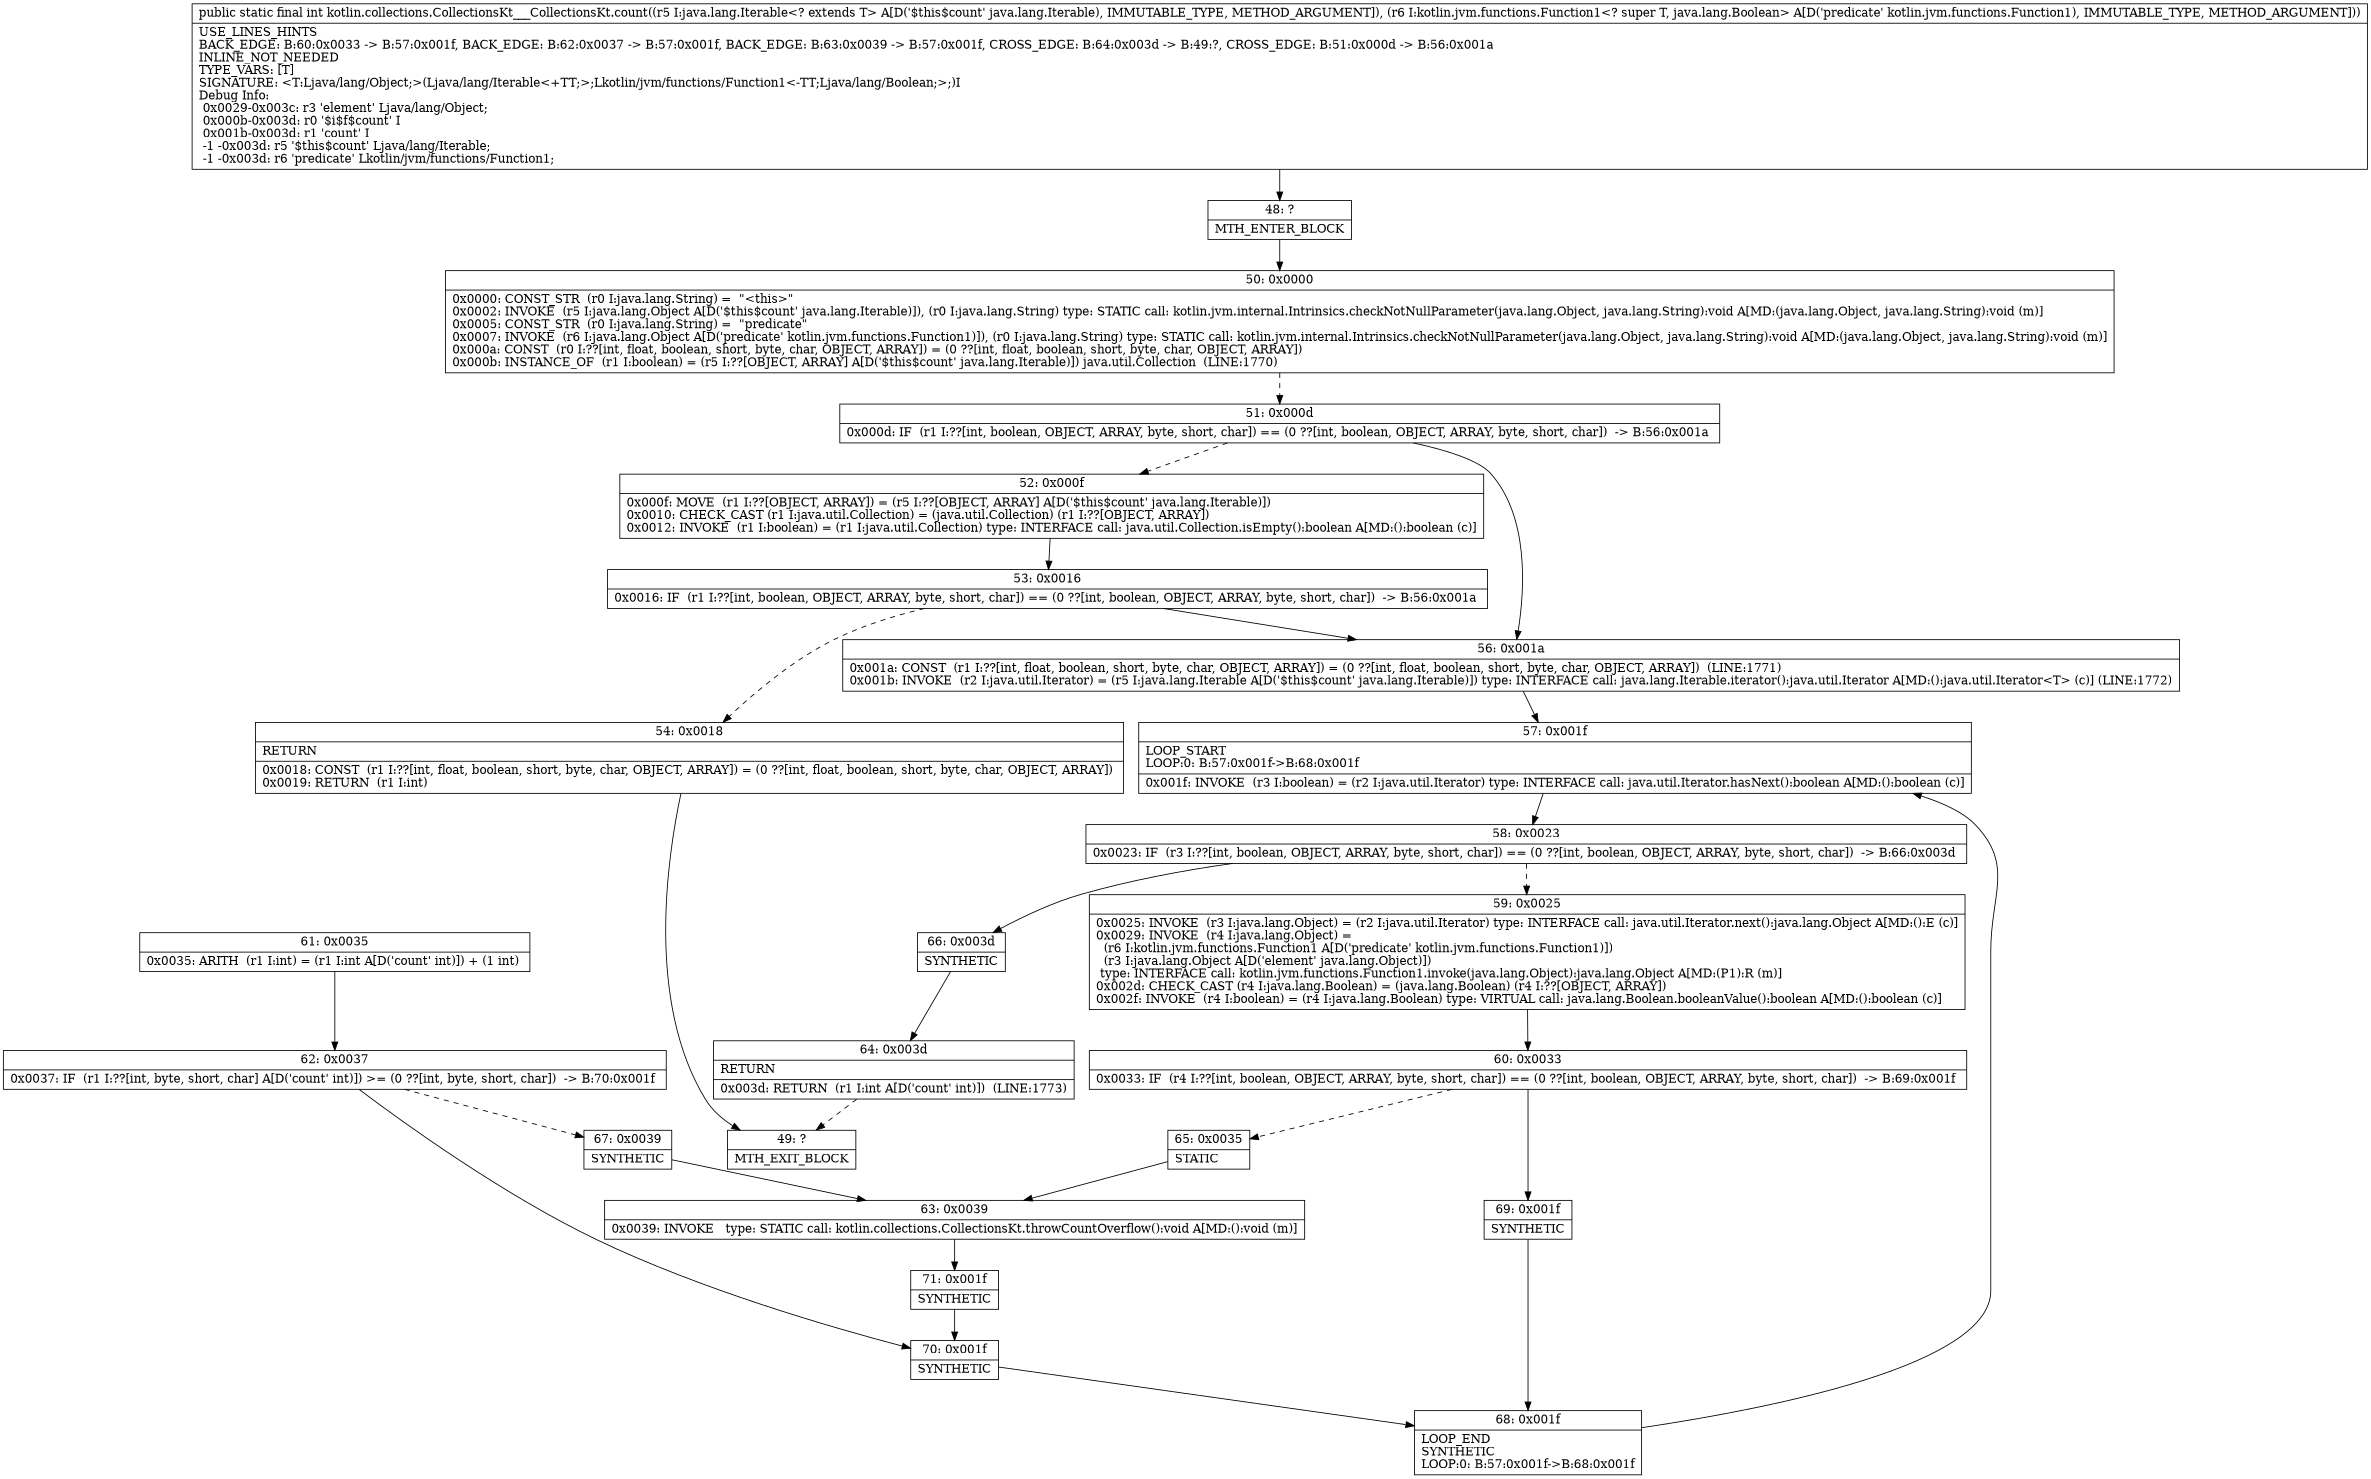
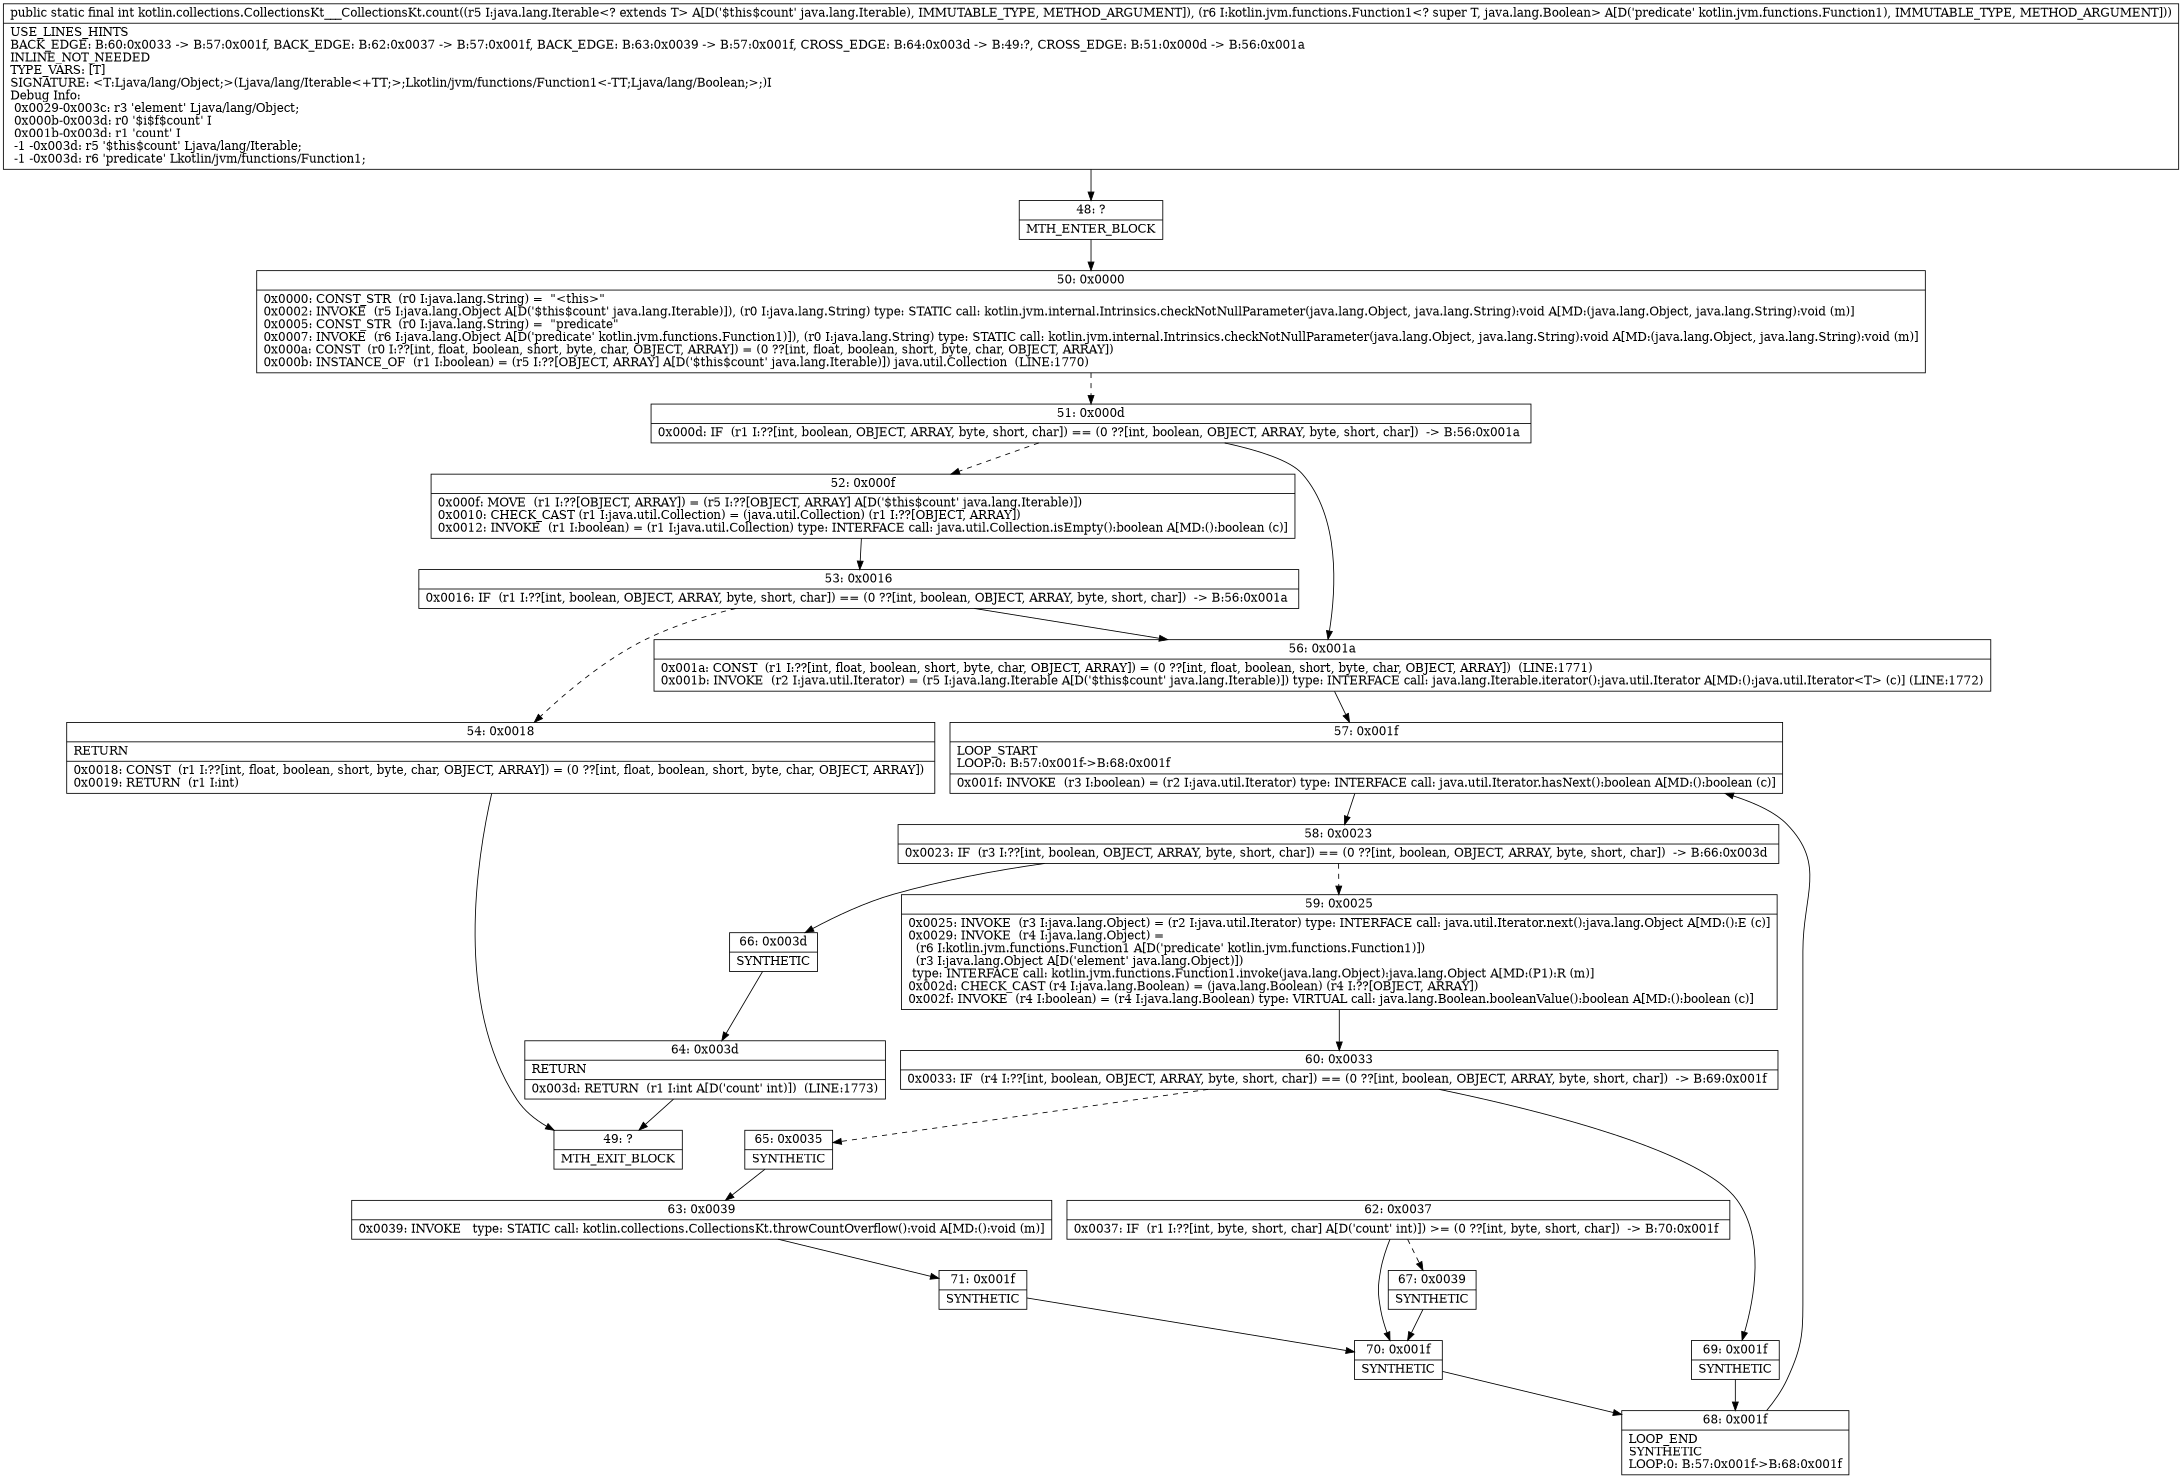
node "61: 0x0035": removed
edge "64: 0x003d" -> "49: ?": style dashed -> solid
node "65: 0x0035": text "STATIC" -> "SYNTHETIC"
edge "67: 0x0039" -> "63: 0x0039": now "67: 0x0039" -> "70: 0x001f"
